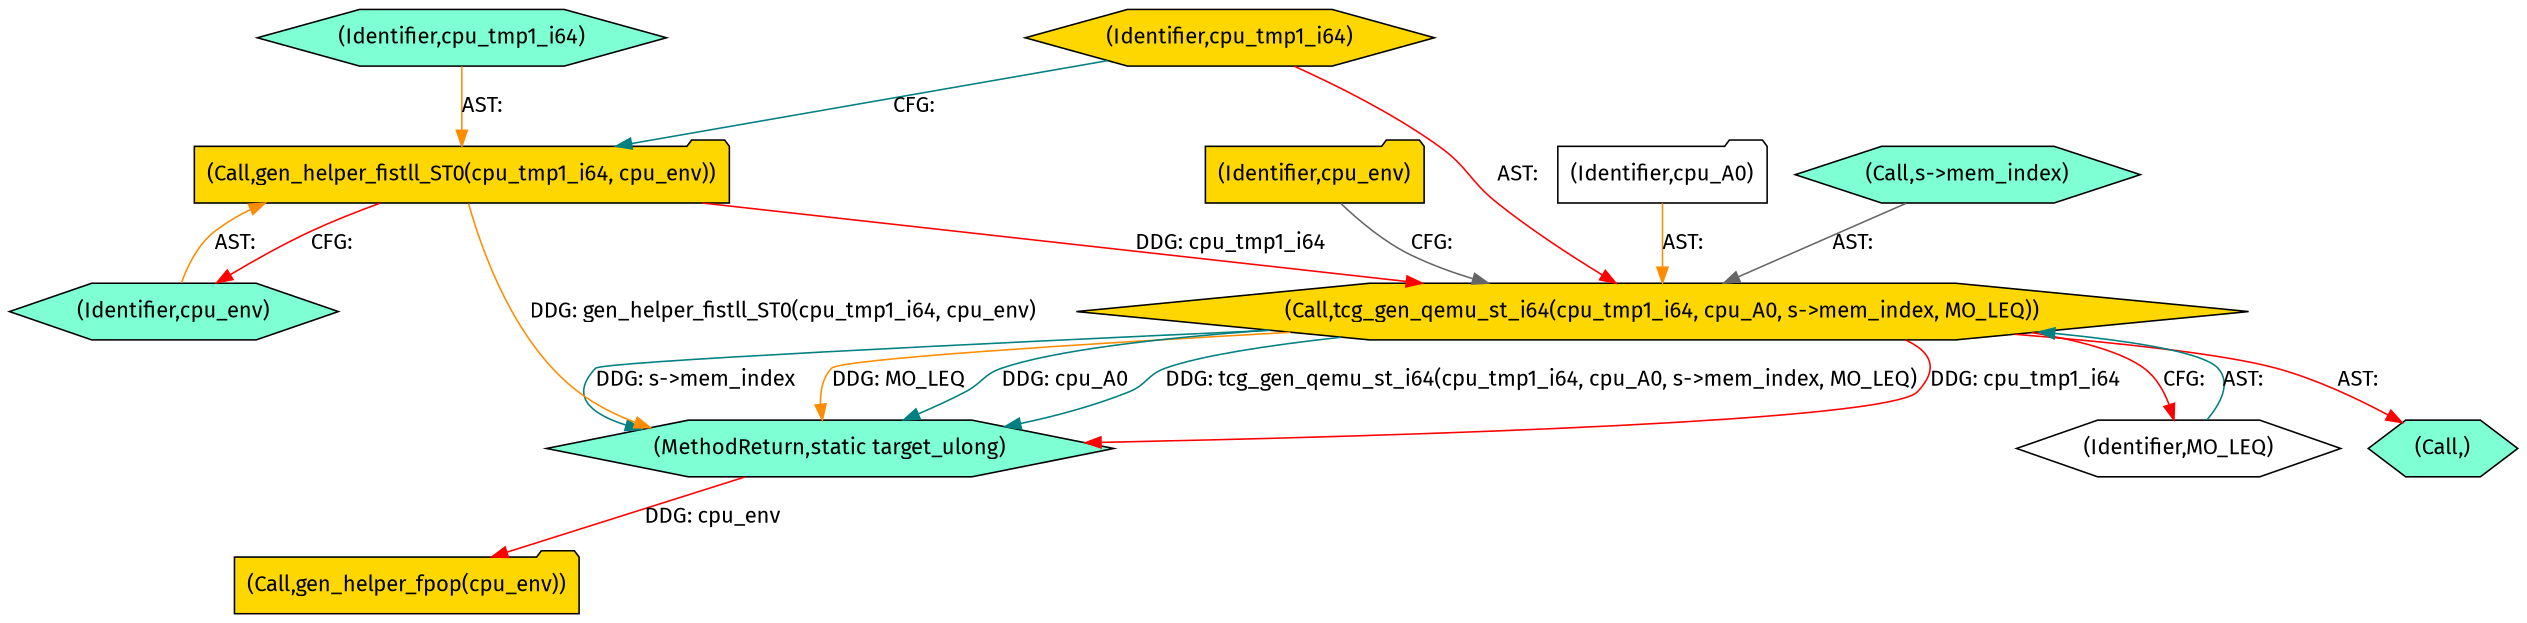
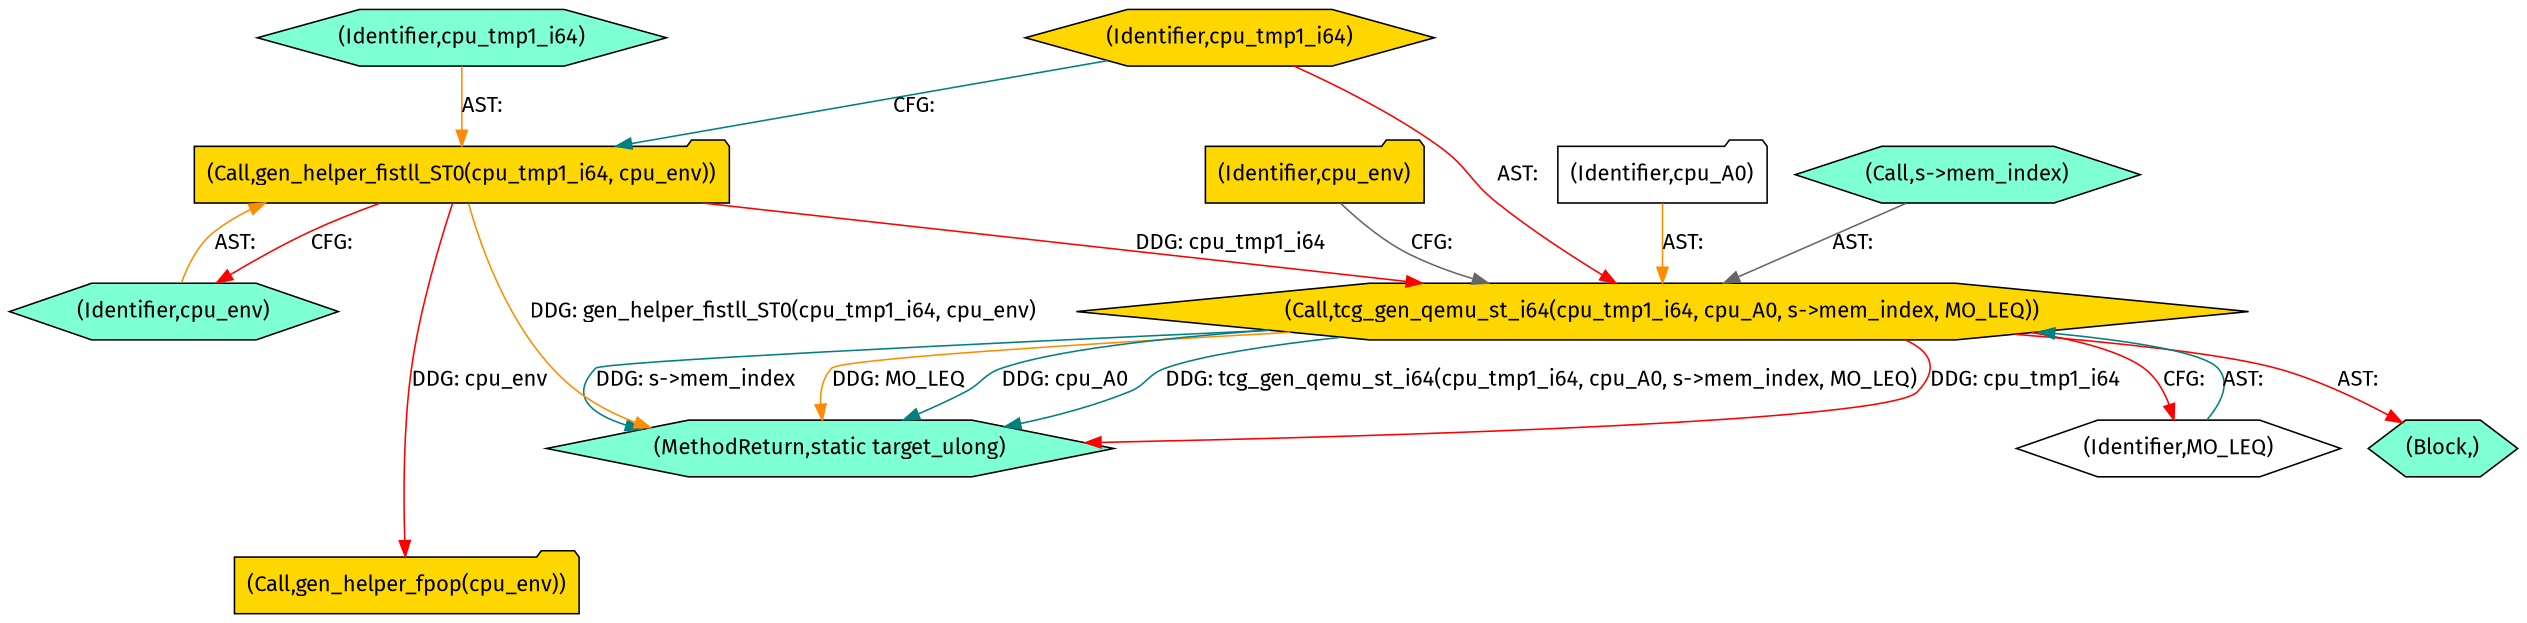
node "(Call,)": label "(Call,)" -> "(Block,)"
edge "(MethodReturn,static target_ulong)" -> "(Call,gen_helper_fpop(cpu_env))": now "(Call,gen_helper_fistll_ST0(cpu_tmp1_i64, cpu_env))" -> "(Call,gen_helper_fpop(cpu_env))"
